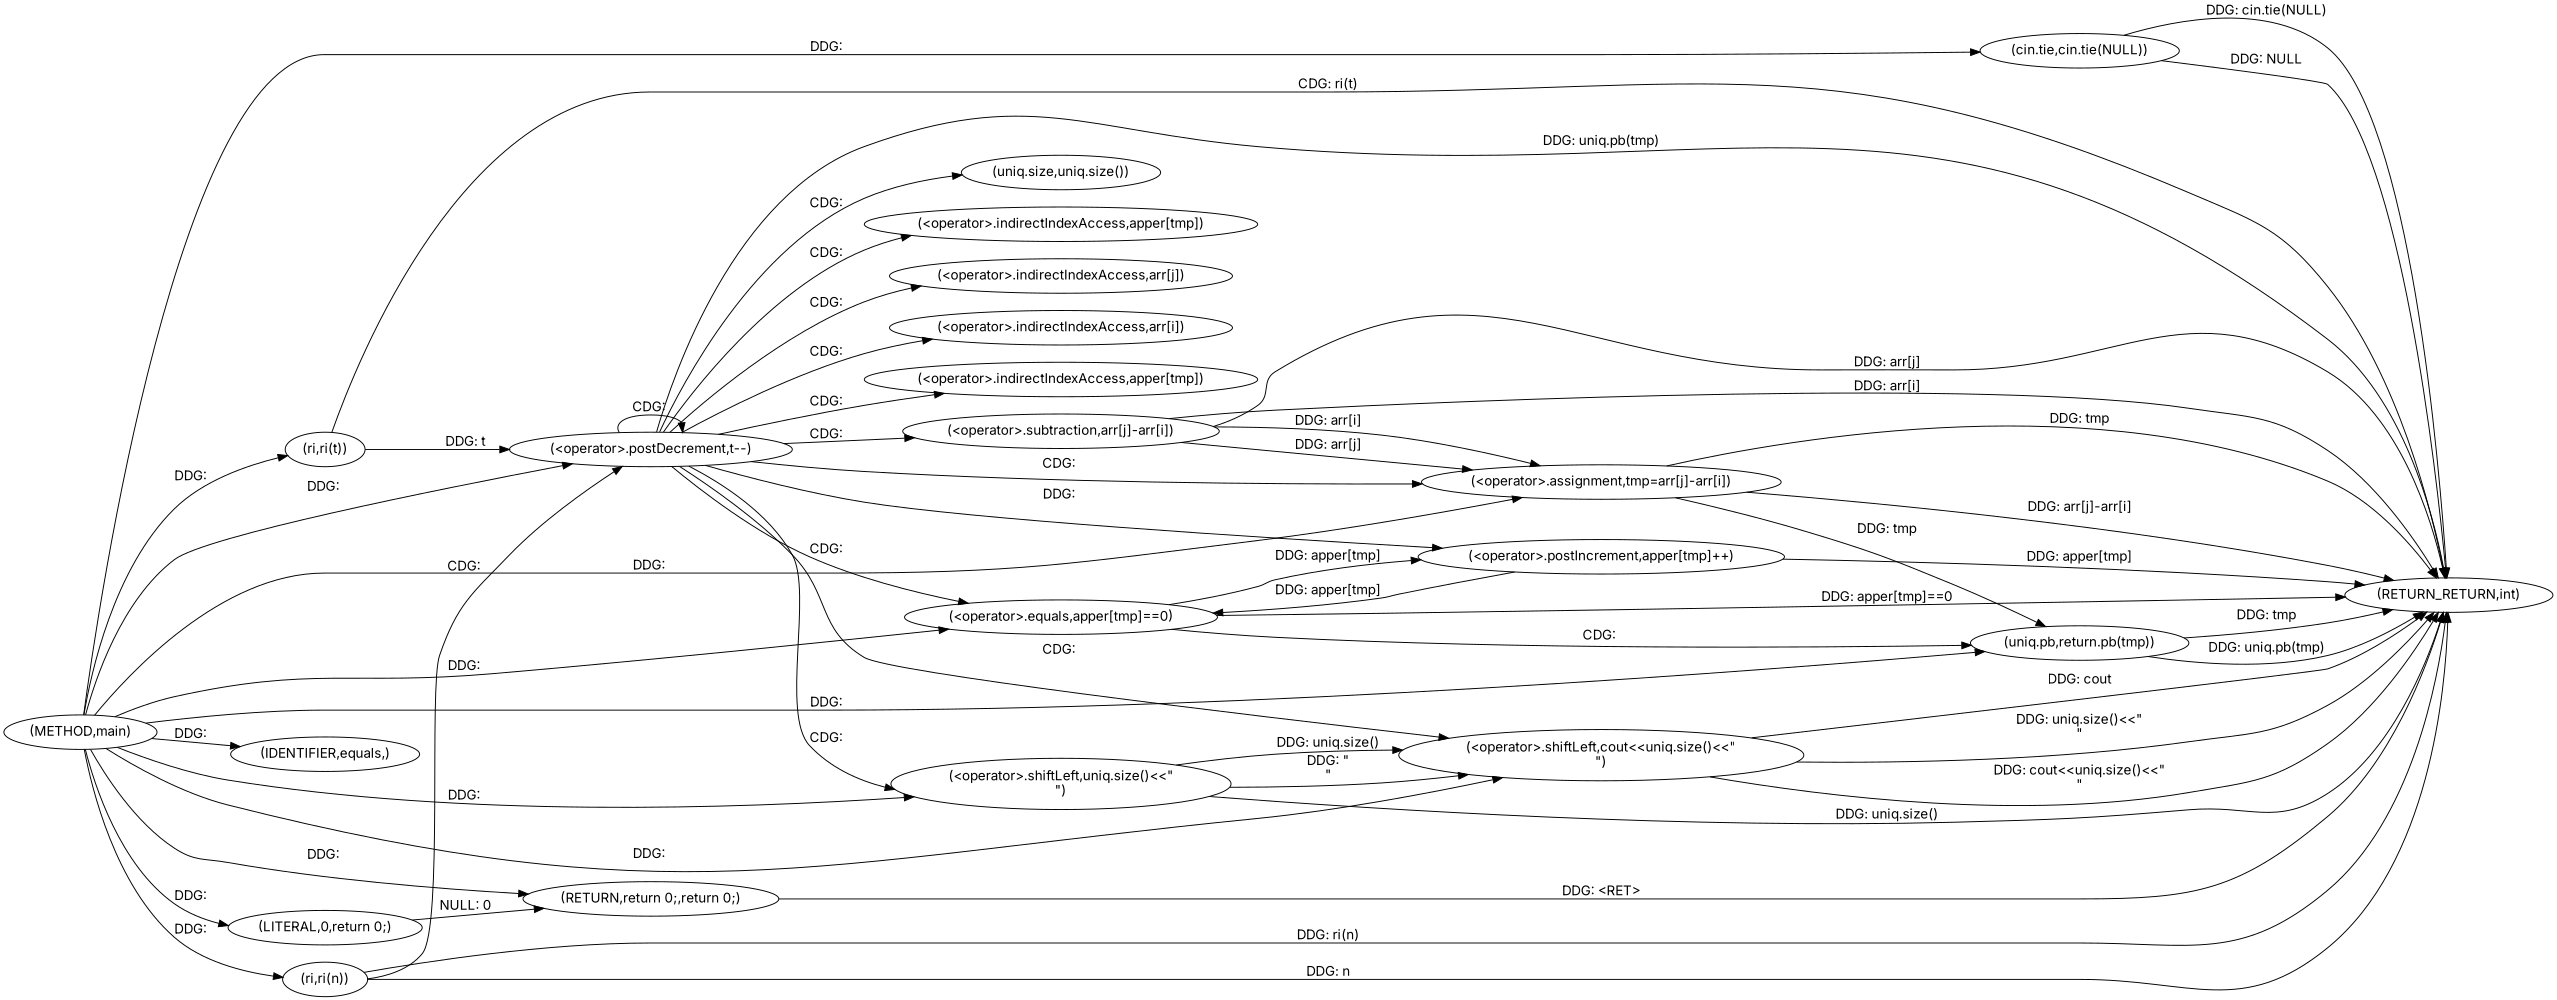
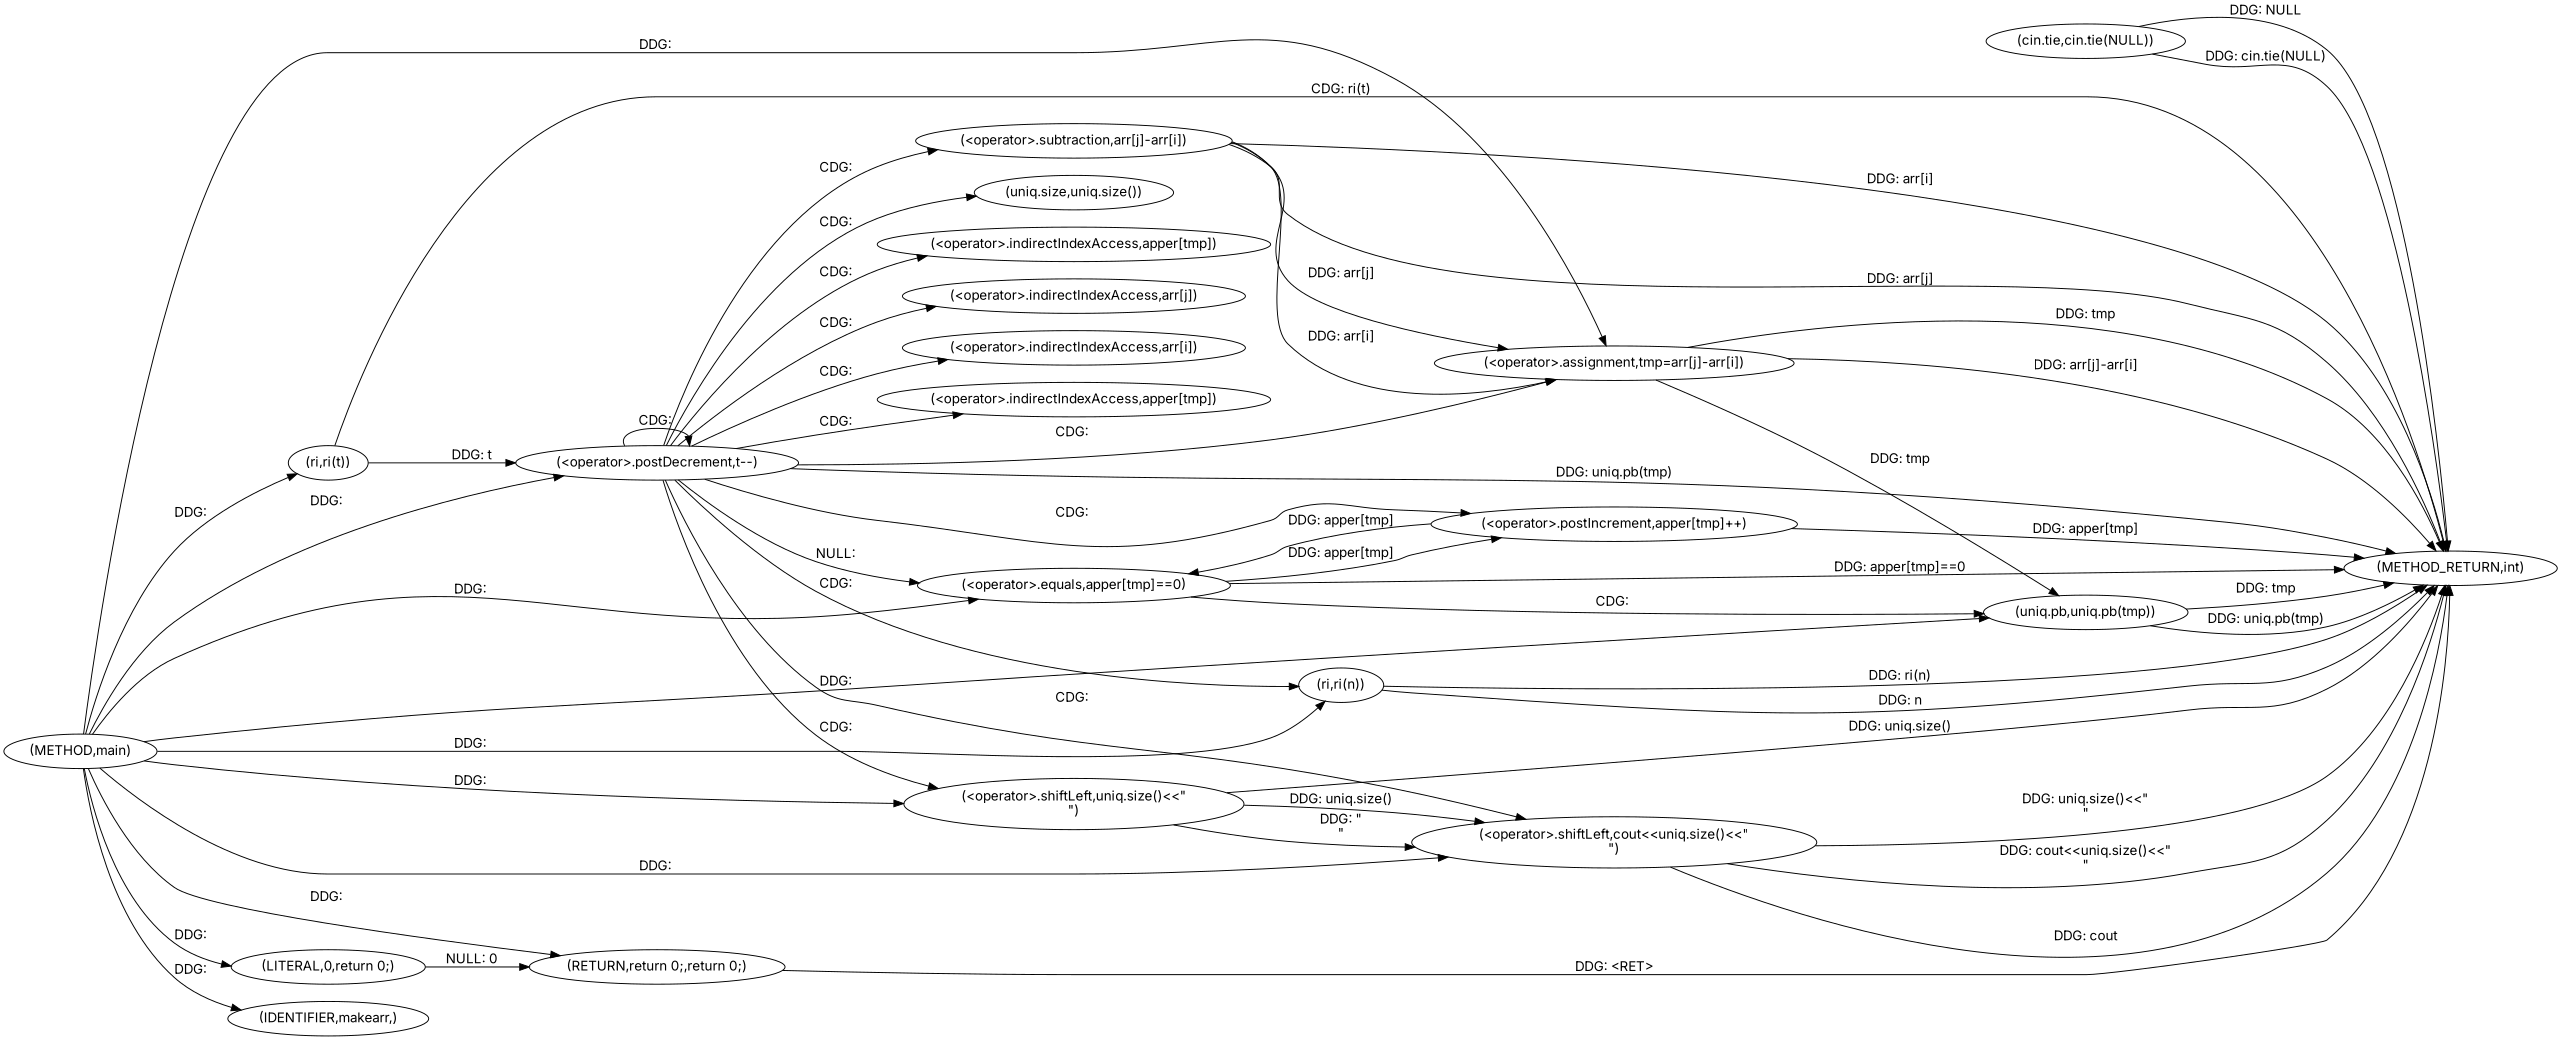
edge "(METHOD,main)" -> "(cin.tie,cin.tie(NULL))": removed, label "DDG:"
edge "(<operator>.postDecrement,t--)" -> "(<operator>.postIncrement,apper[tmp]++)": label "DDG: " -> "CDG: "
edge "(<operator>.postDecrement,t--)" -> "(<operator>.equals,apper[tmp]==0)": label "CDG: " -> "NULL: "
node "(RETURN_RETURN,int)": label "(RETURN_RETURN,int)" -> "(METHOD_RETURN,int)"
node "(uniq.pb,return.pb(tmp))": label "(uniq.pb,return.pb(tmp))" -> "(uniq.pb,uniq.pb(tmp))"
edge "(ri,ri(n))" -> "(<operator>.postDecrement,t--)": reversed
node "(IDENTIFIER,equals,)": label "(IDENTIFIER,equals,)" -> "(IDENTIFIER,makearr,)"
